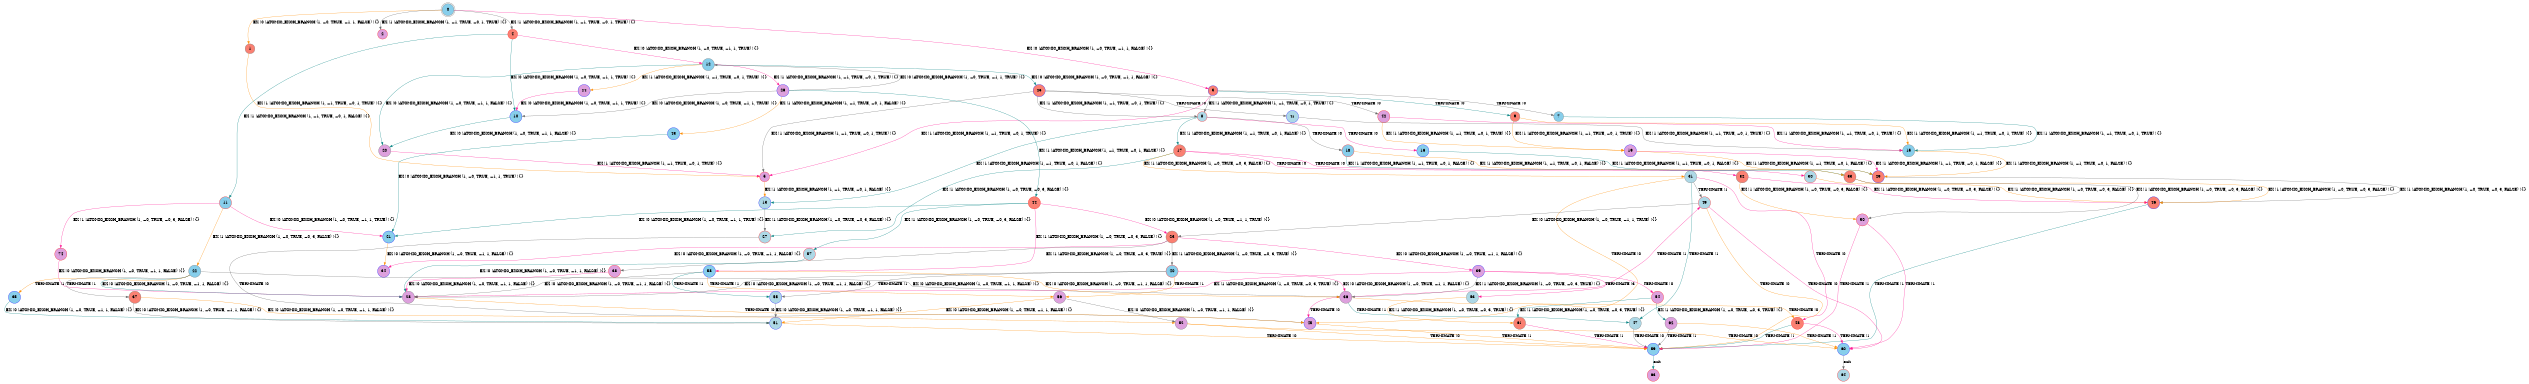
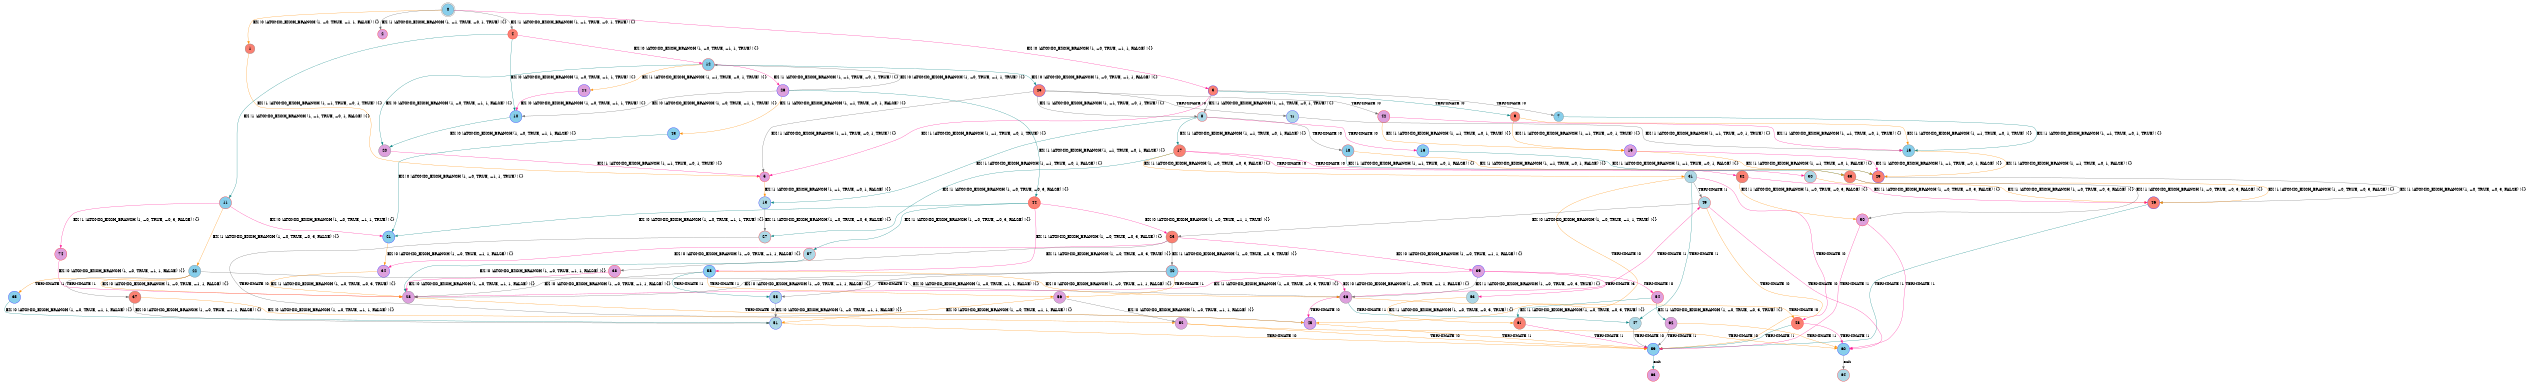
node "12": color gray40 -> red
edge "22" -> "28": color teal -> darkorange
edge "34" -> "28": added, label "EX !1 !ATOMIC_EXCH_BRANCH (1, +0, TRUE, +0, 3, TRUE) !{}"
